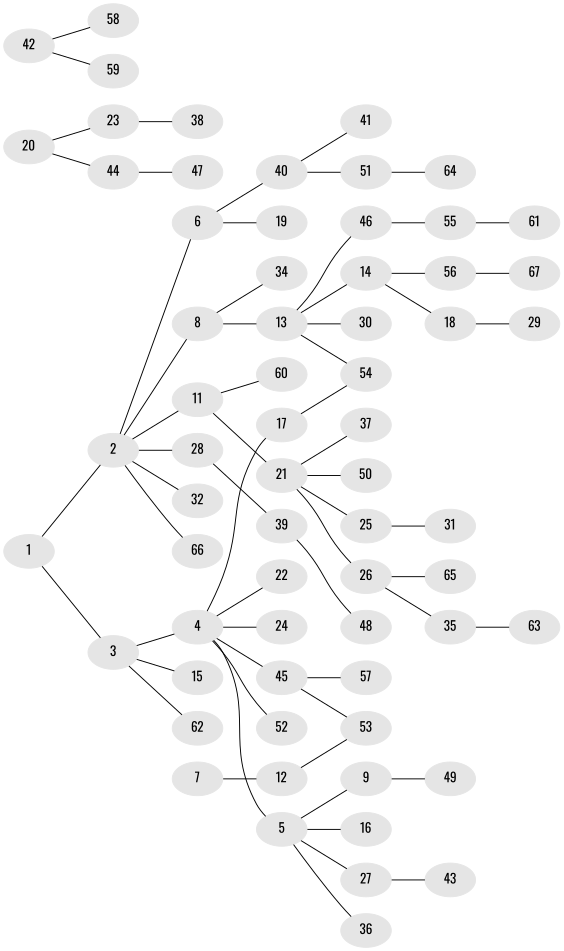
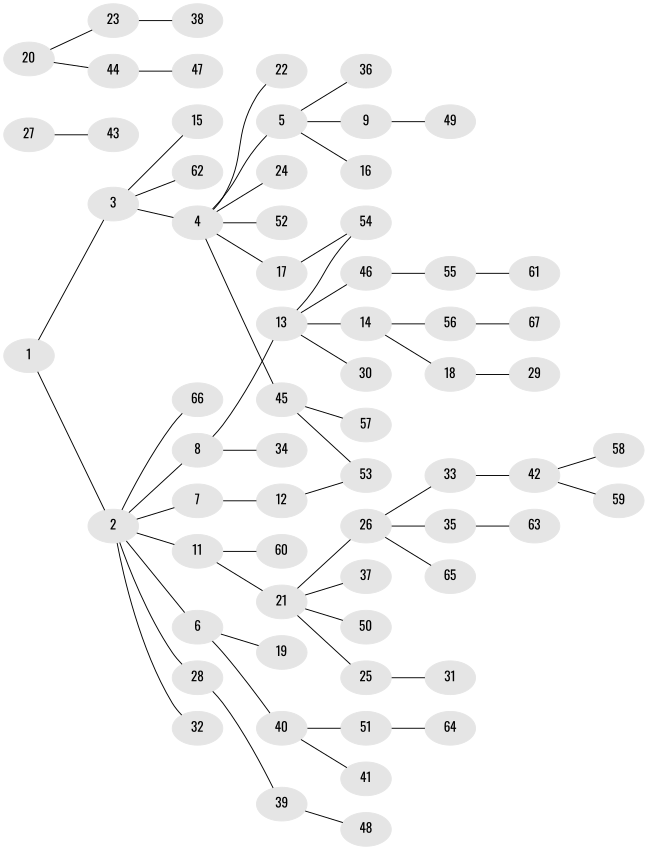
node "33": added
edge "7" -- "2": added
edge "5" -- "27": removed
